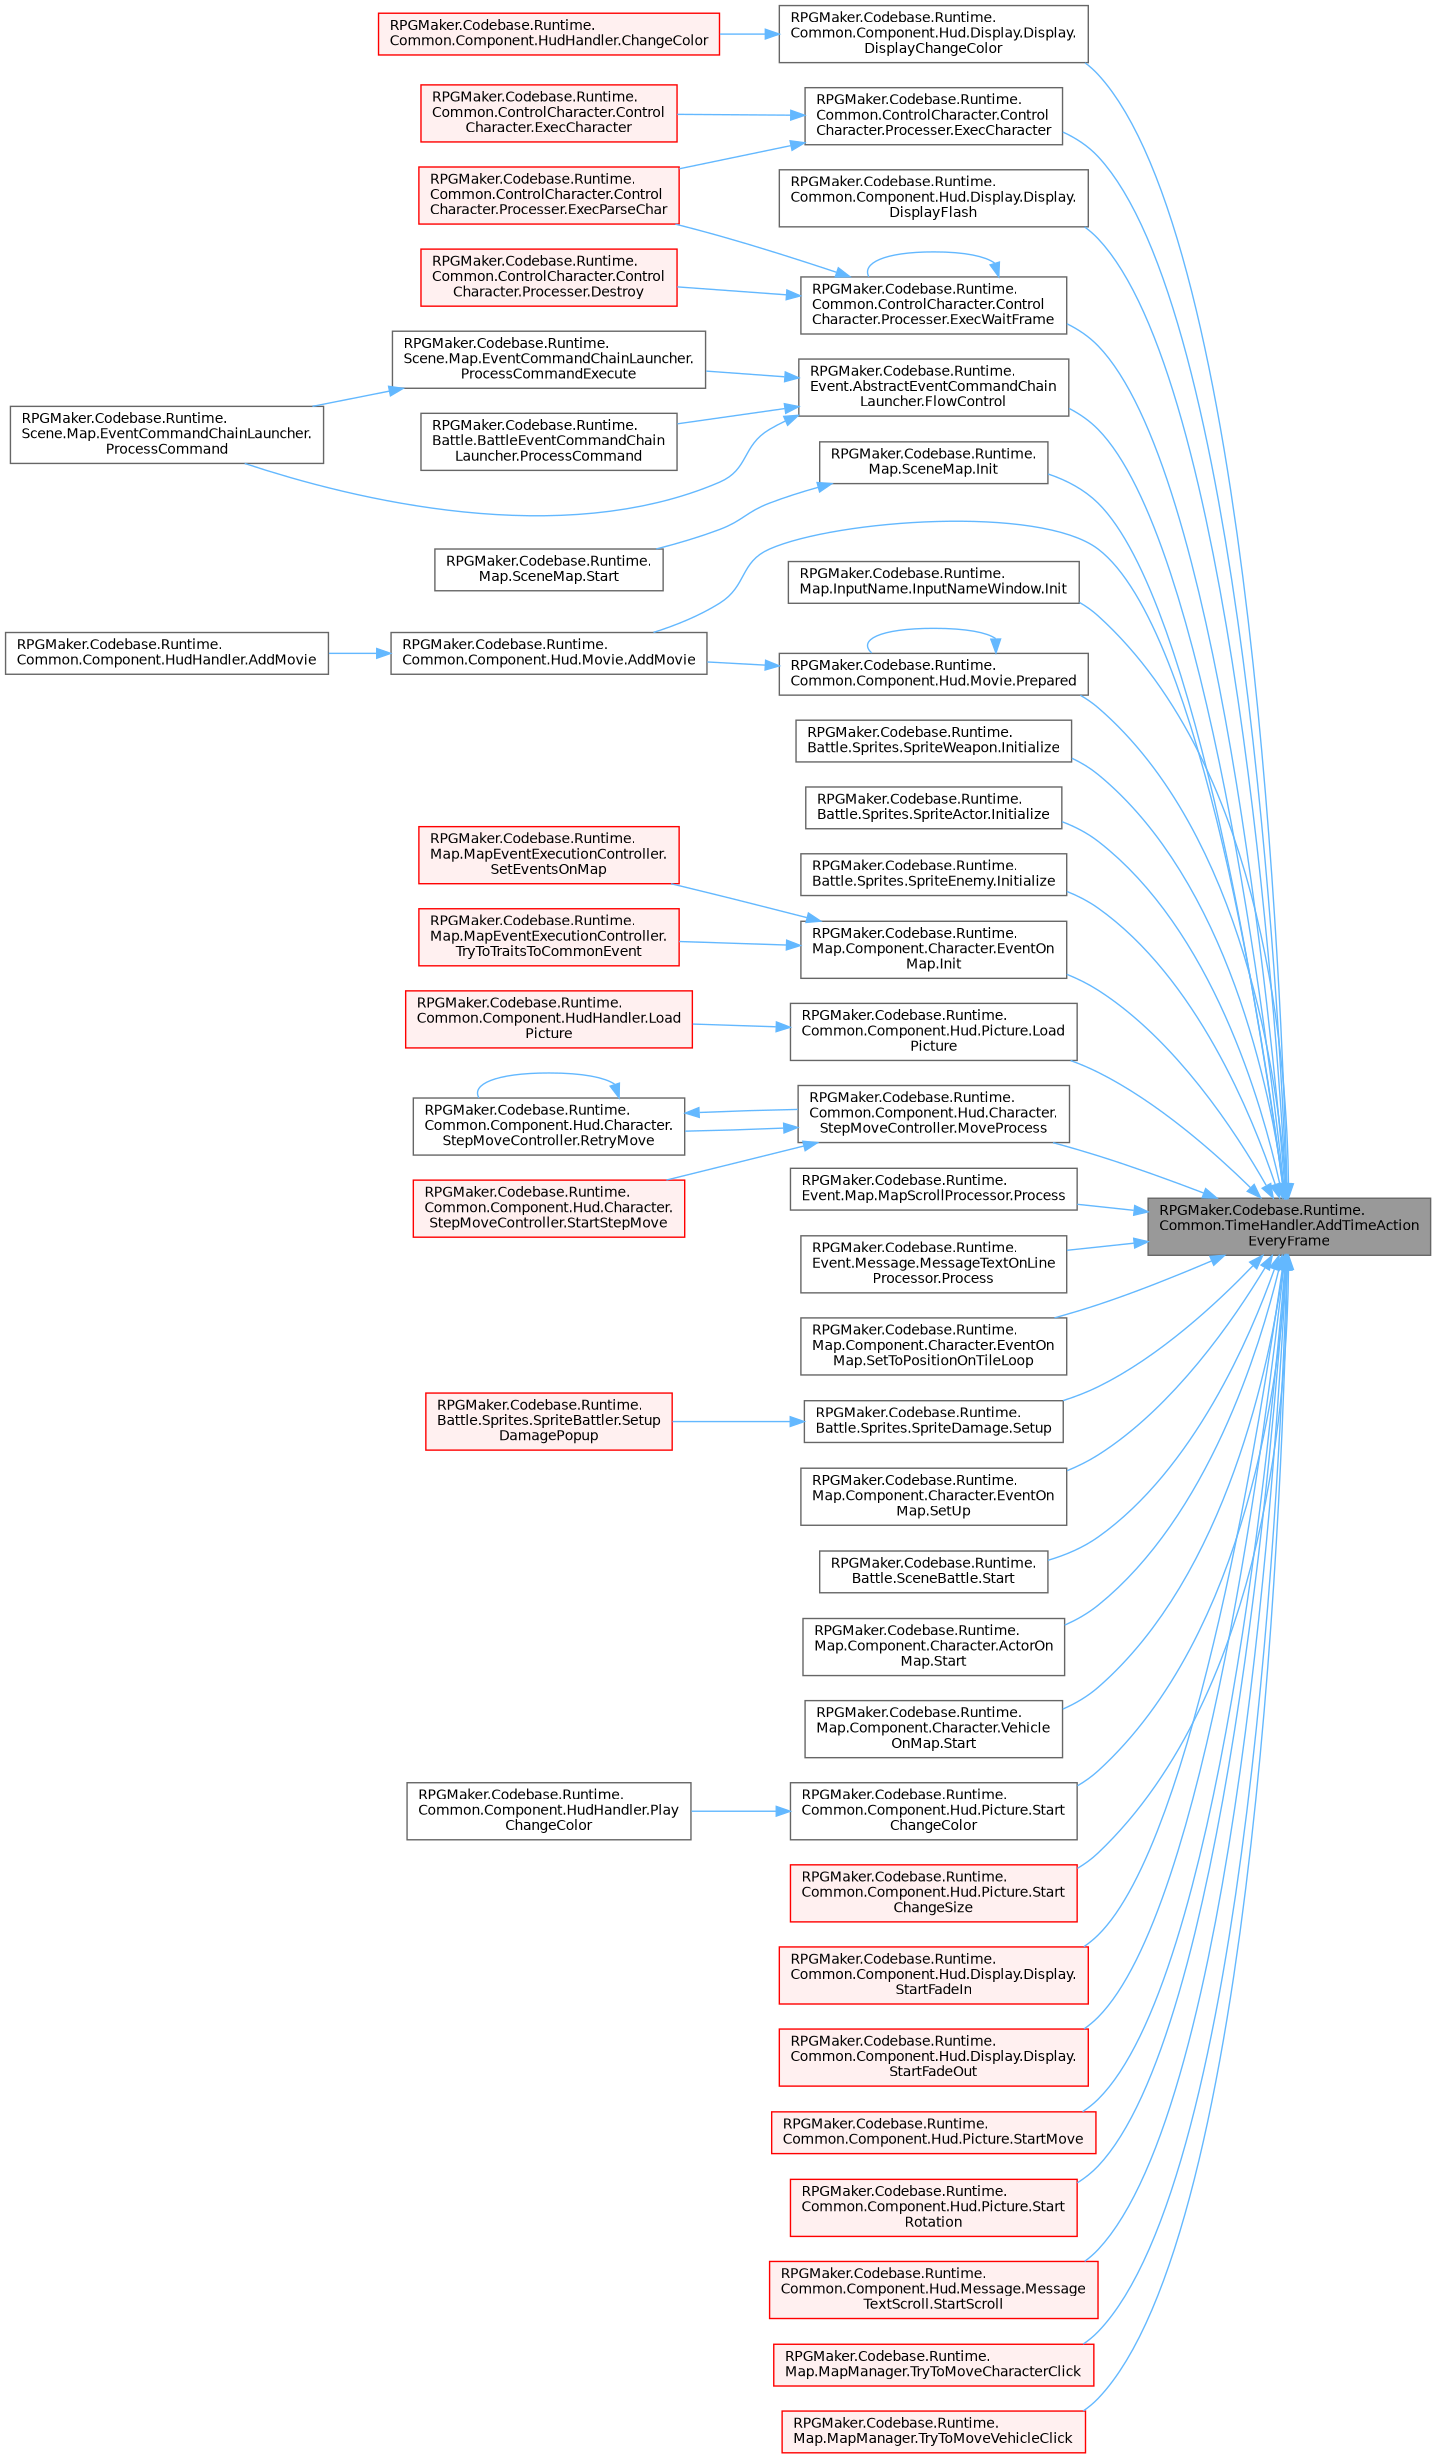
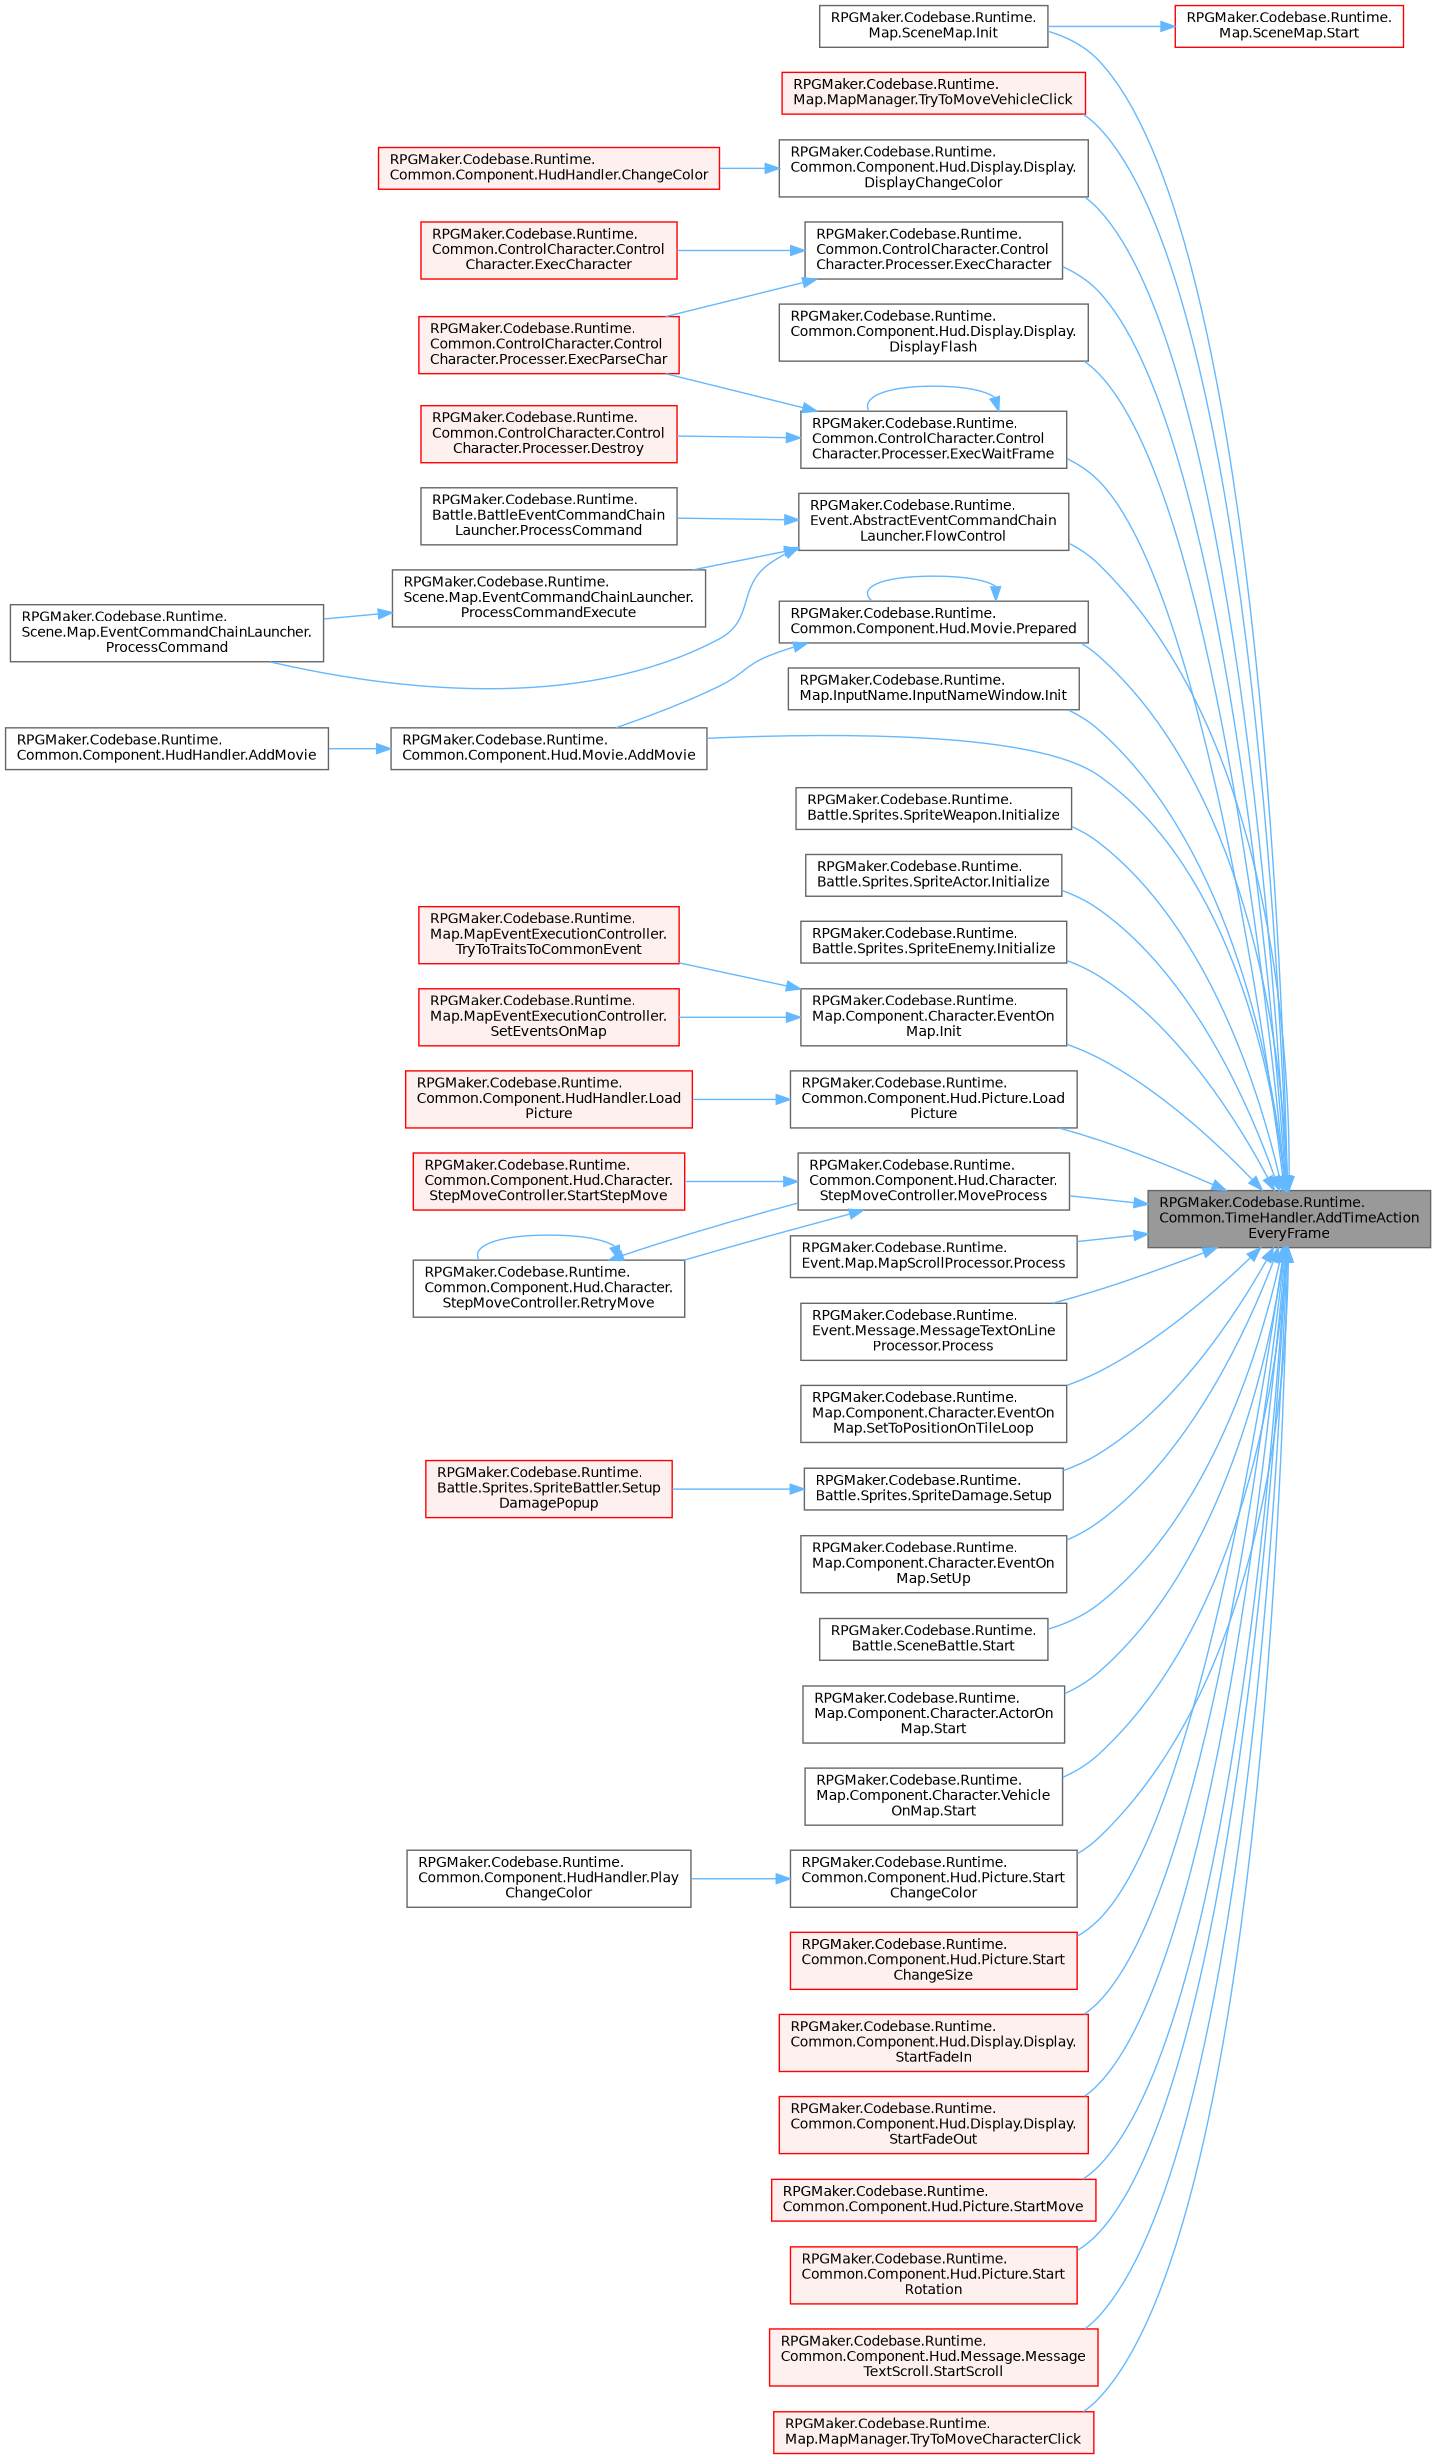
edge "RPGMaker.Codebase.Runtime. Map.SceneMap.Start" -> "RPGMaker.Codebase.Runtime. Map.SceneMap.Init": reversed
node "RPGMaker.Codebase.Runtime. Map.SceneMap.Start": color grey40 -> red
